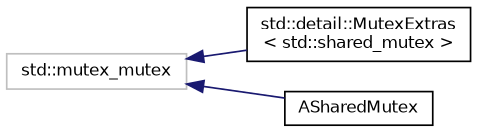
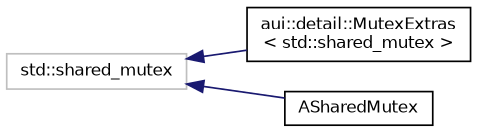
node "std::detail::MutexExtras < std::shared_mutex >": label "std::detail::MutexExtras < std::shared_mutex >" -> "aui::detail::MutexExtras < std::shared_mutex >"
node "std::mutex_mutex": label "std::mutex_mutex" -> "std::shared_mutex"
